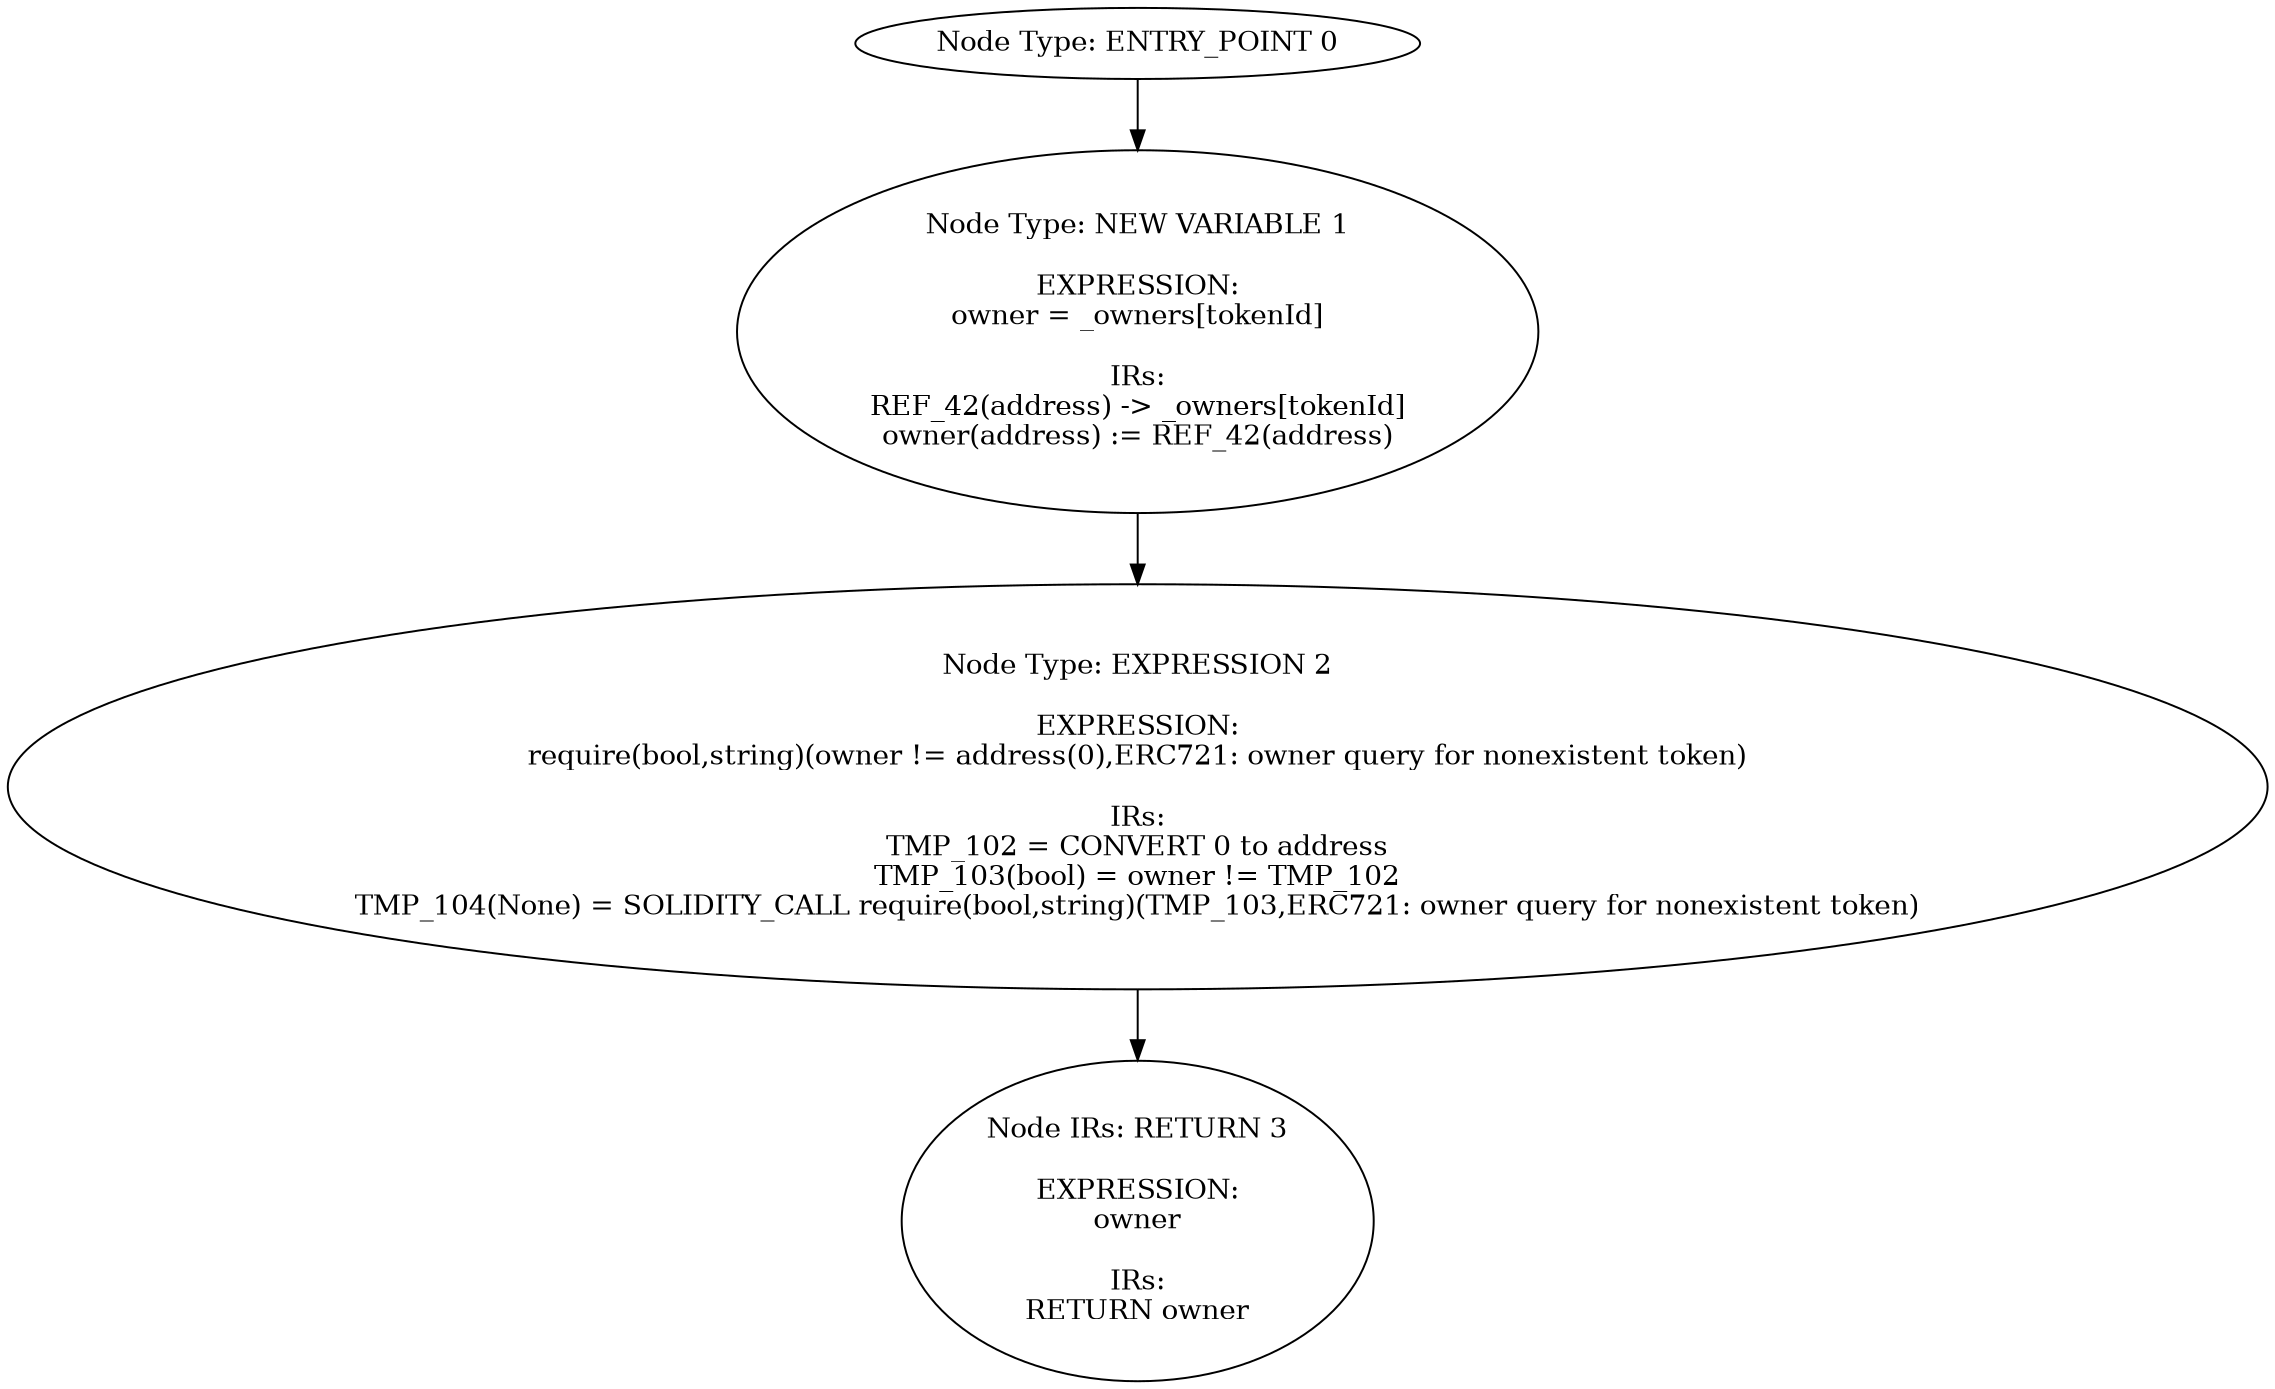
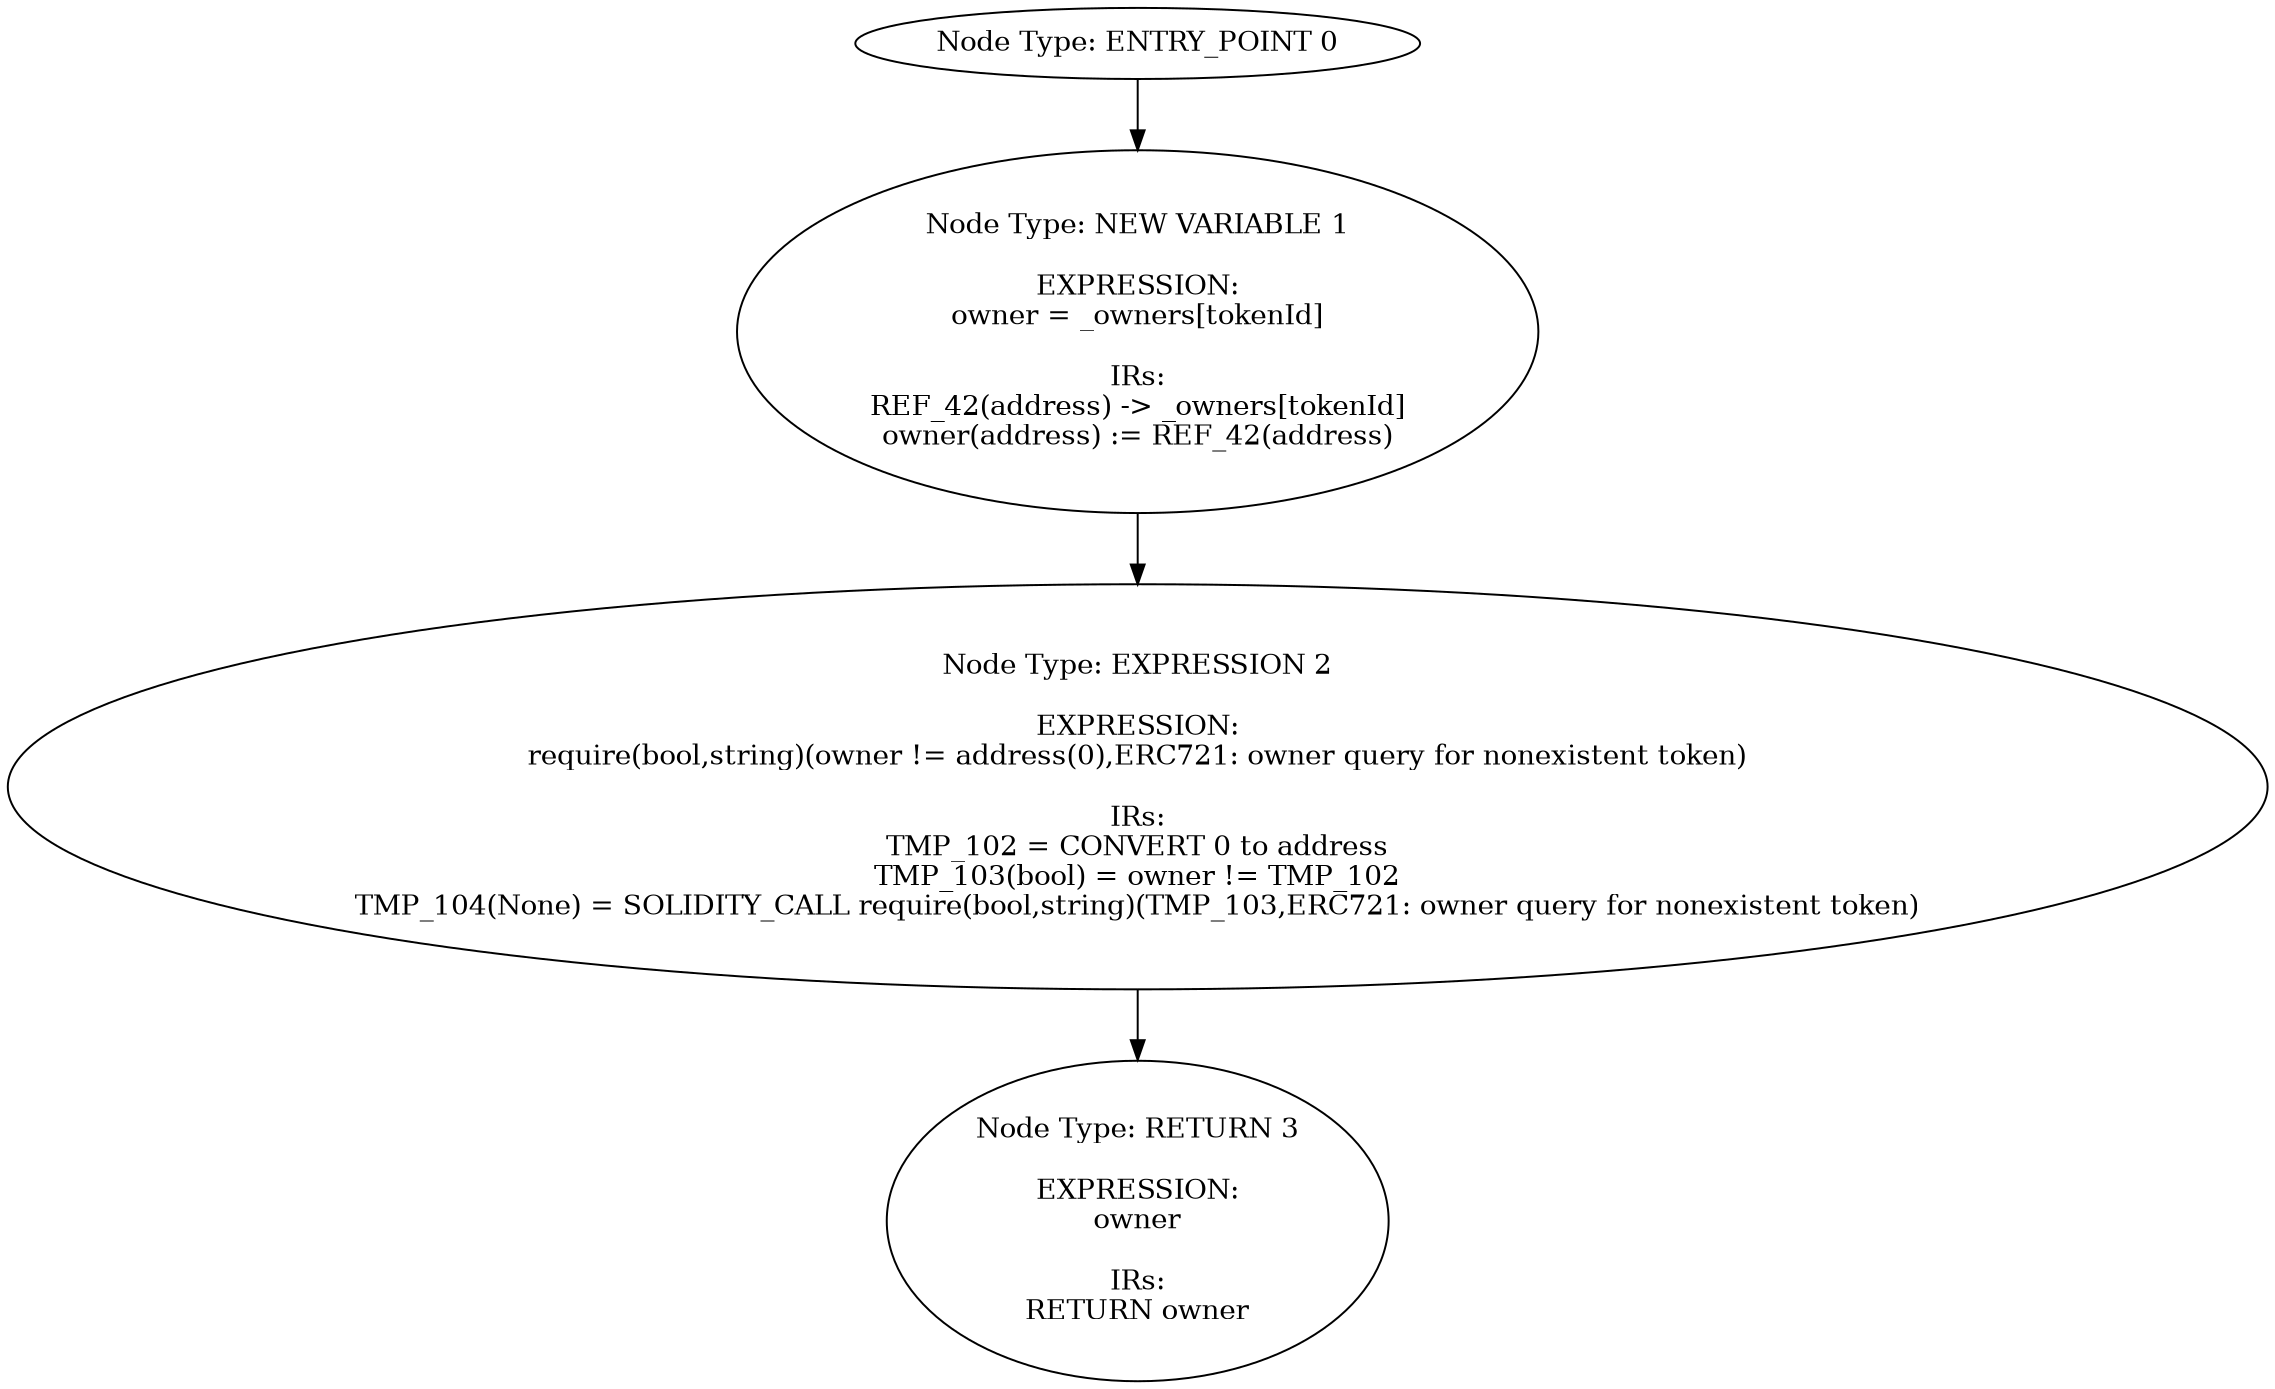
node "Node IRs: RETURN 3 EXPRESSION: owner IRs: RETURN owner": label "Node IRs: RETURN 3 EXPRESSION: owner IRs: RETURN owner" -> "Node Type: RETURN 3 EXPRESSION: owner IRs: RETURN owner"
